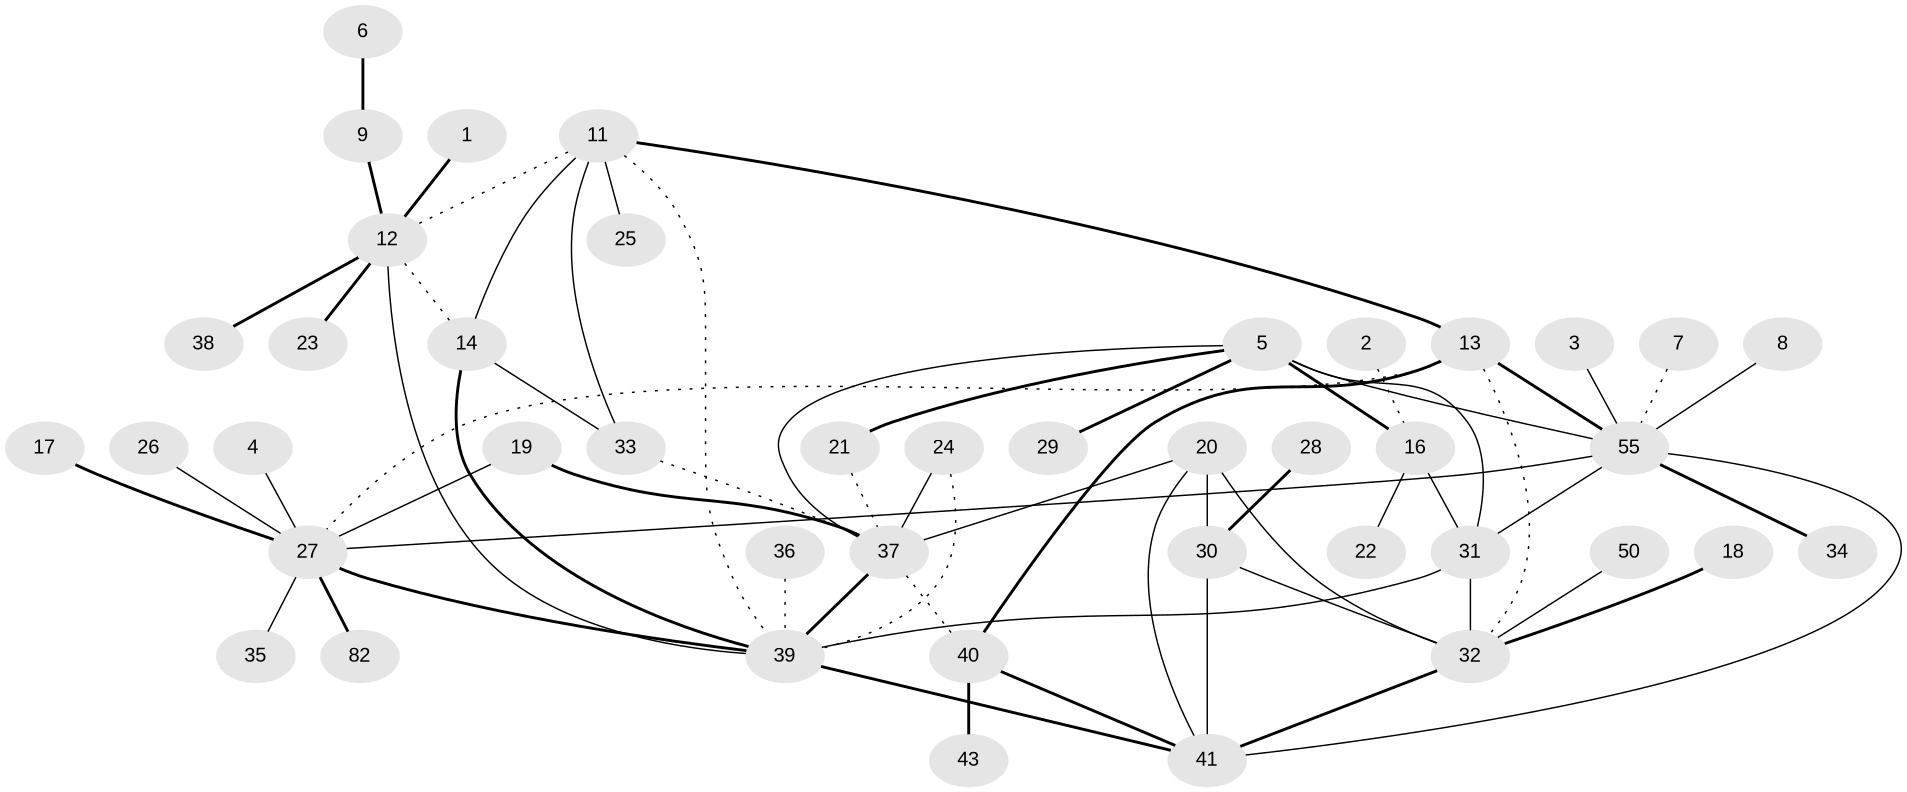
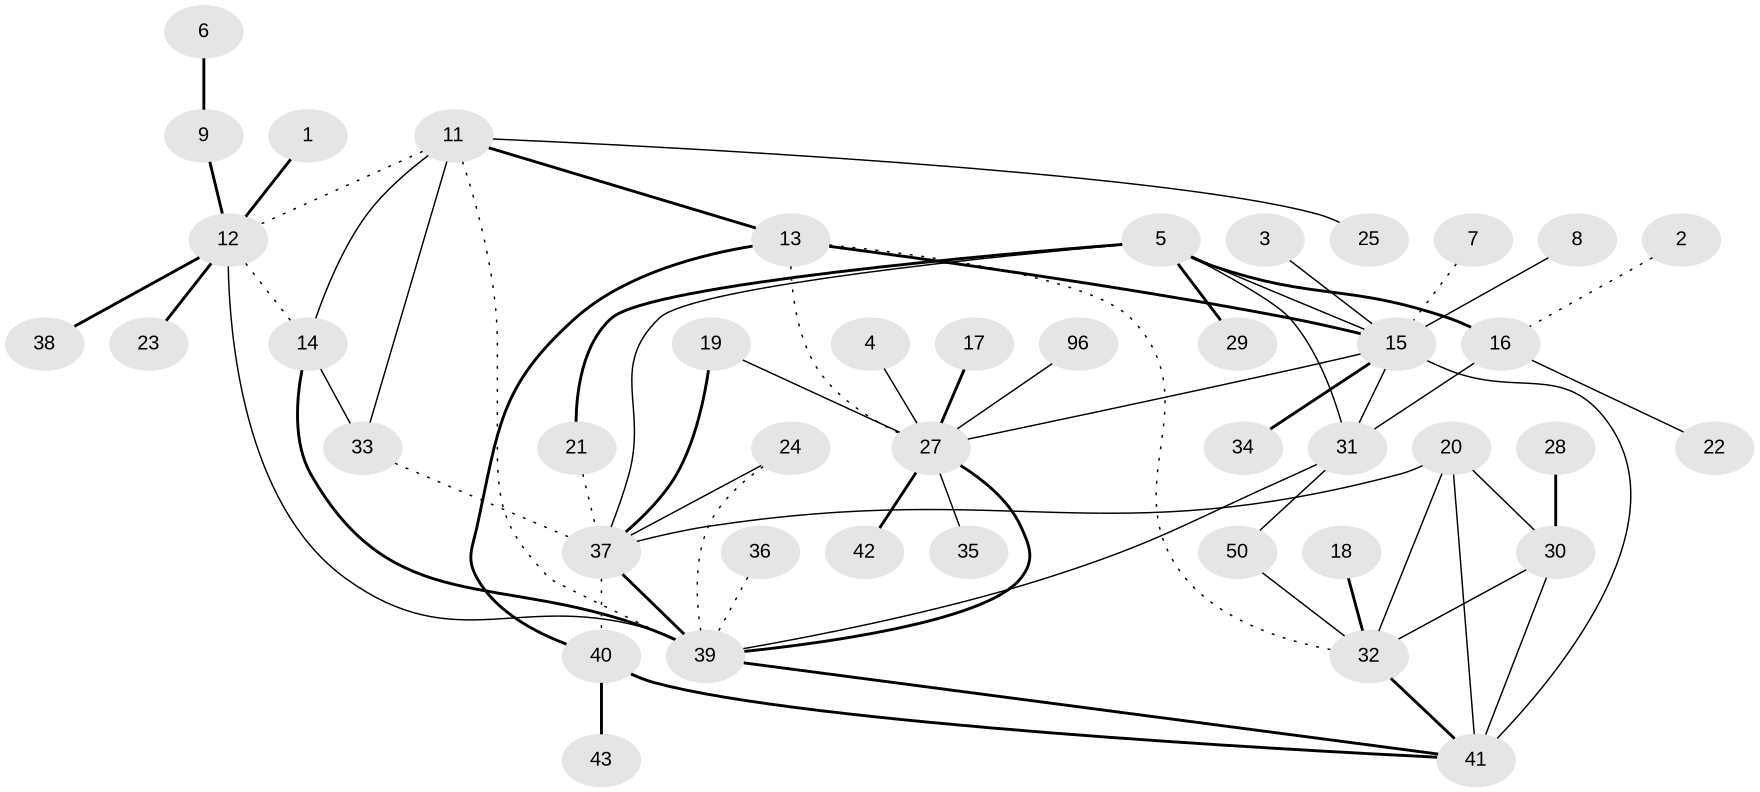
node "26": label "26" -> "96"
node "55": label "55" -> "15"
edge "31" -- "32": now "31" -- "50"
node "82": label "82" -> "42"
